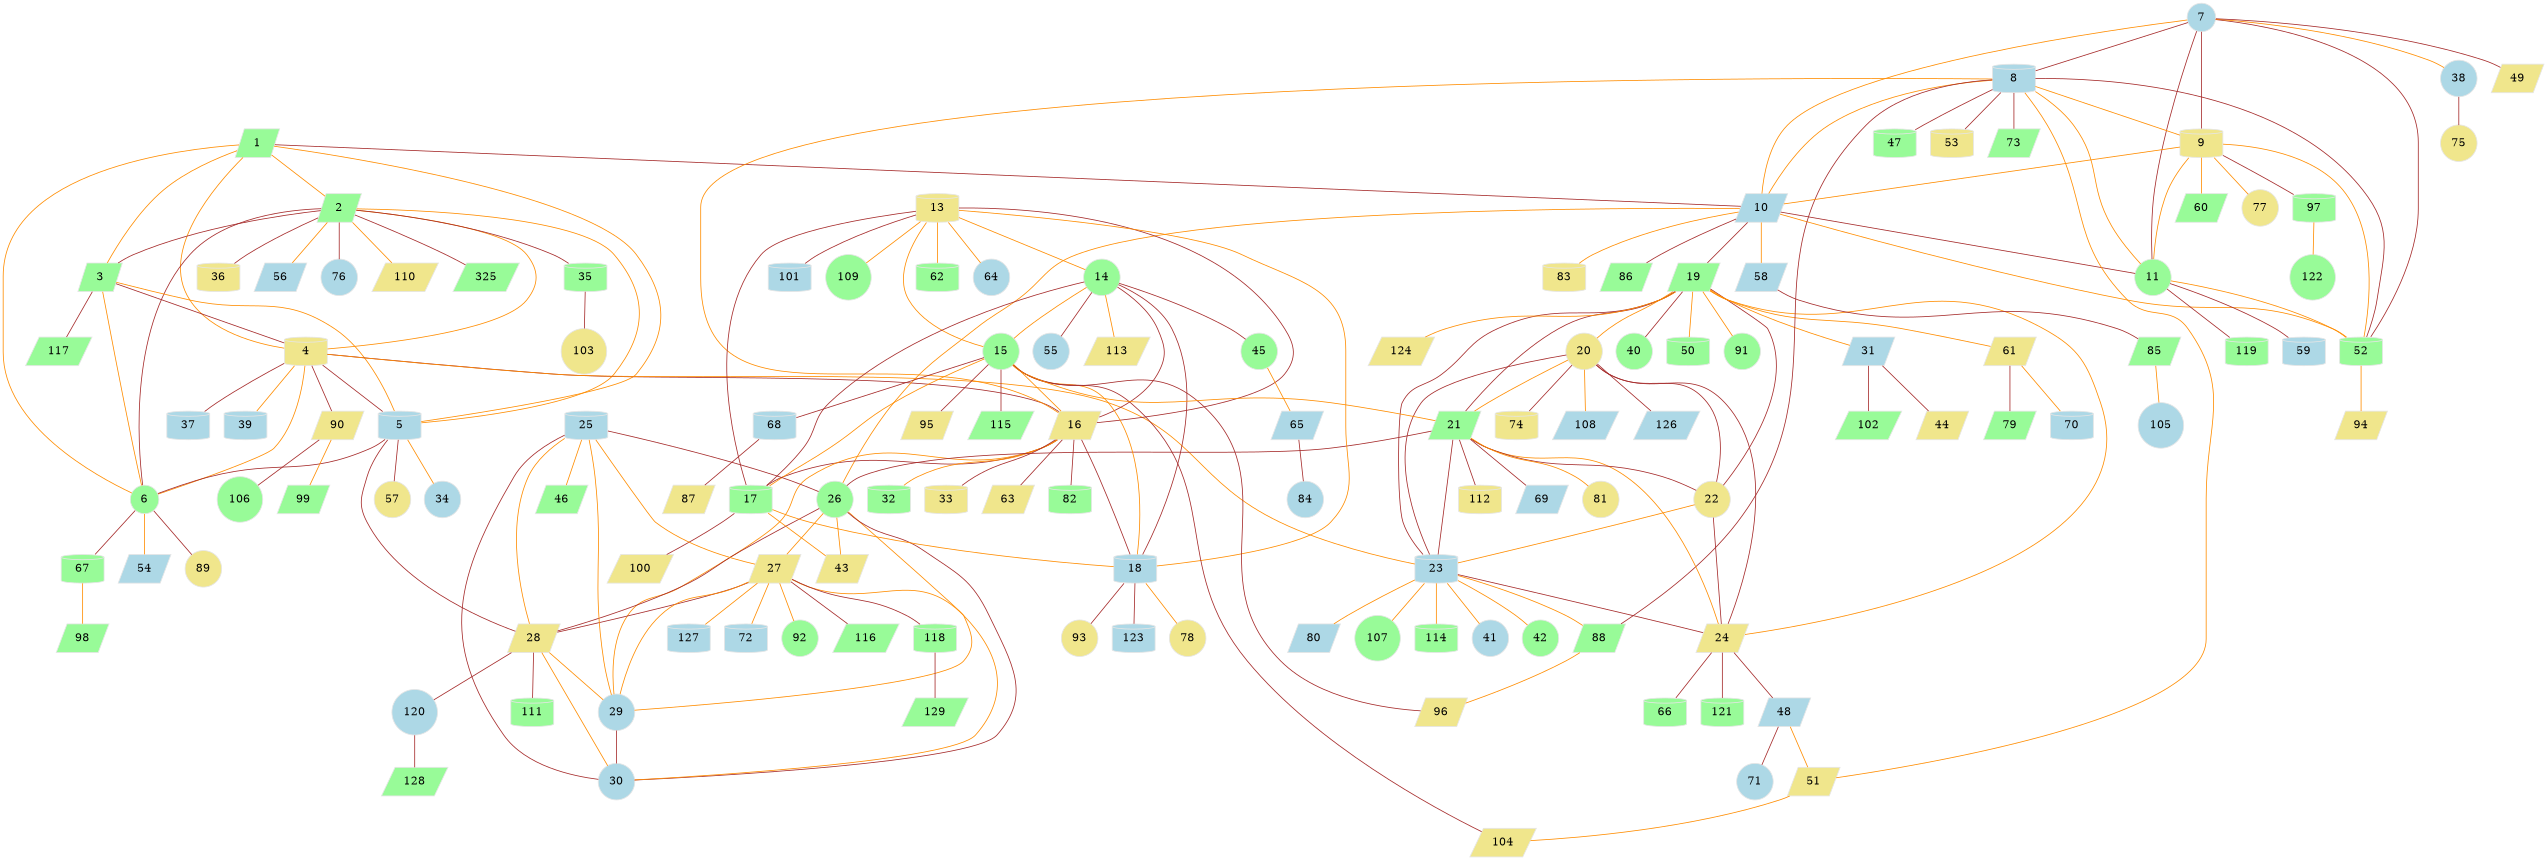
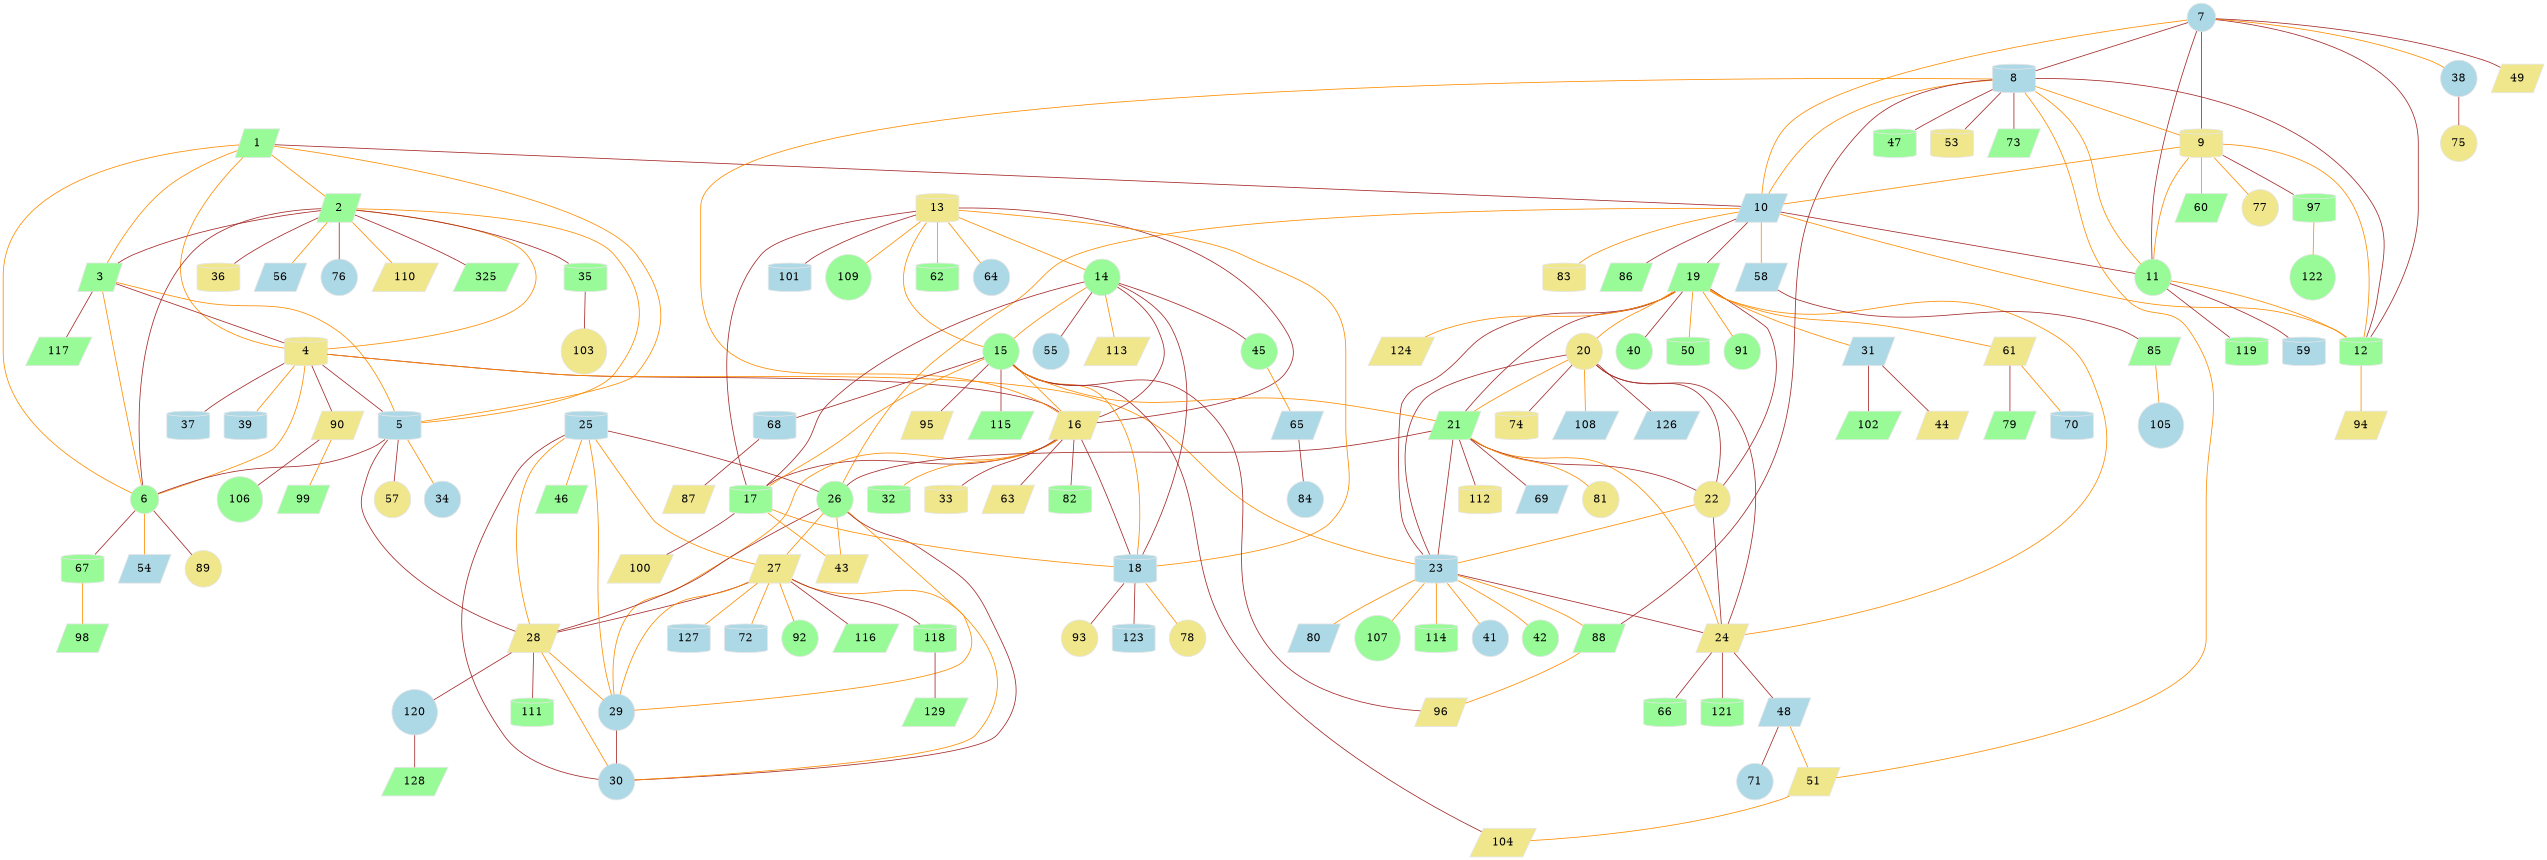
node "52": label "52" -> "12"
